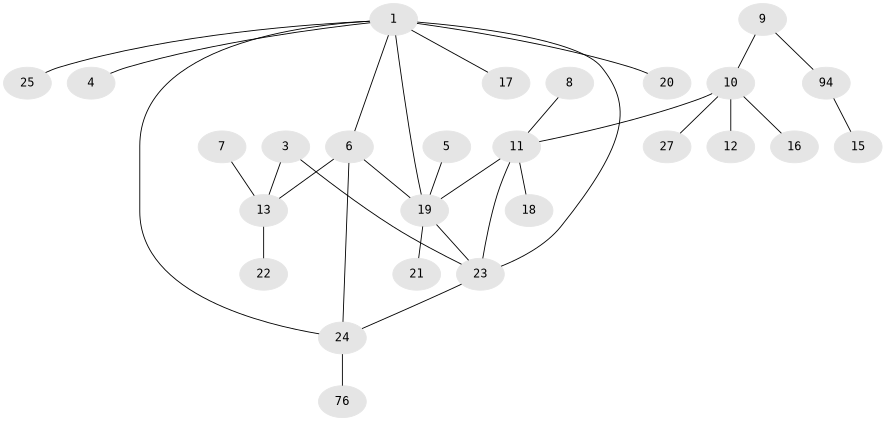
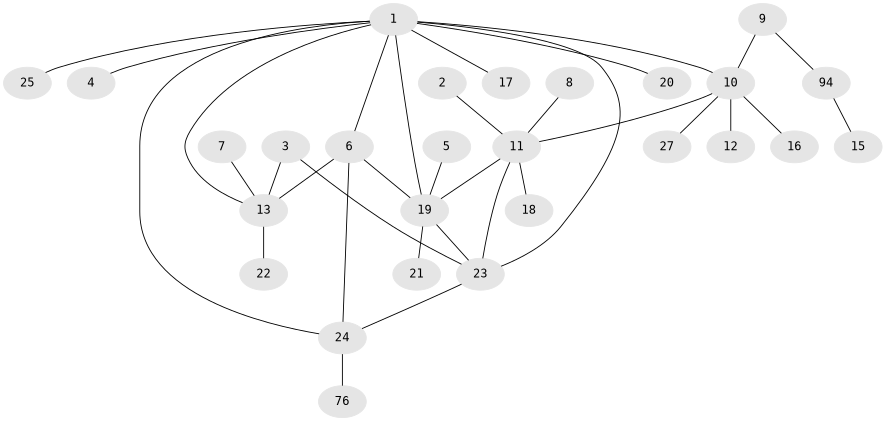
edge "1" -- "10": added
node "2": added
edge "1" -- "13": added
